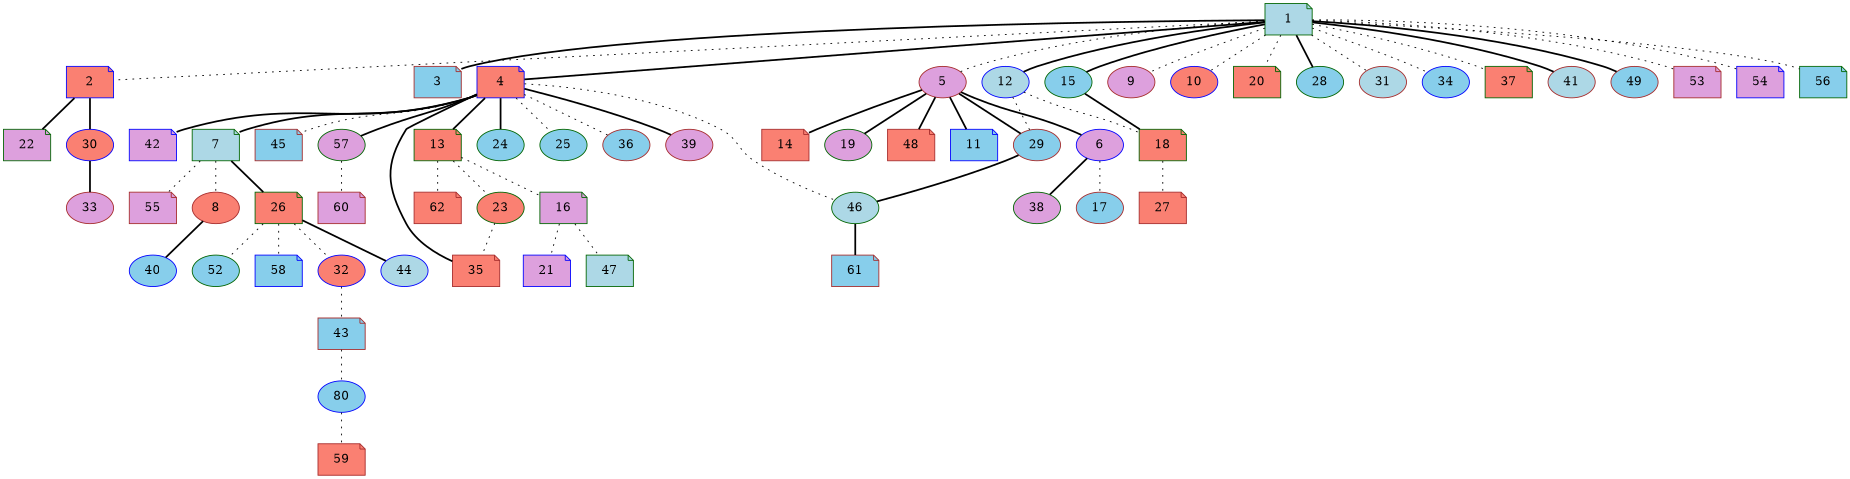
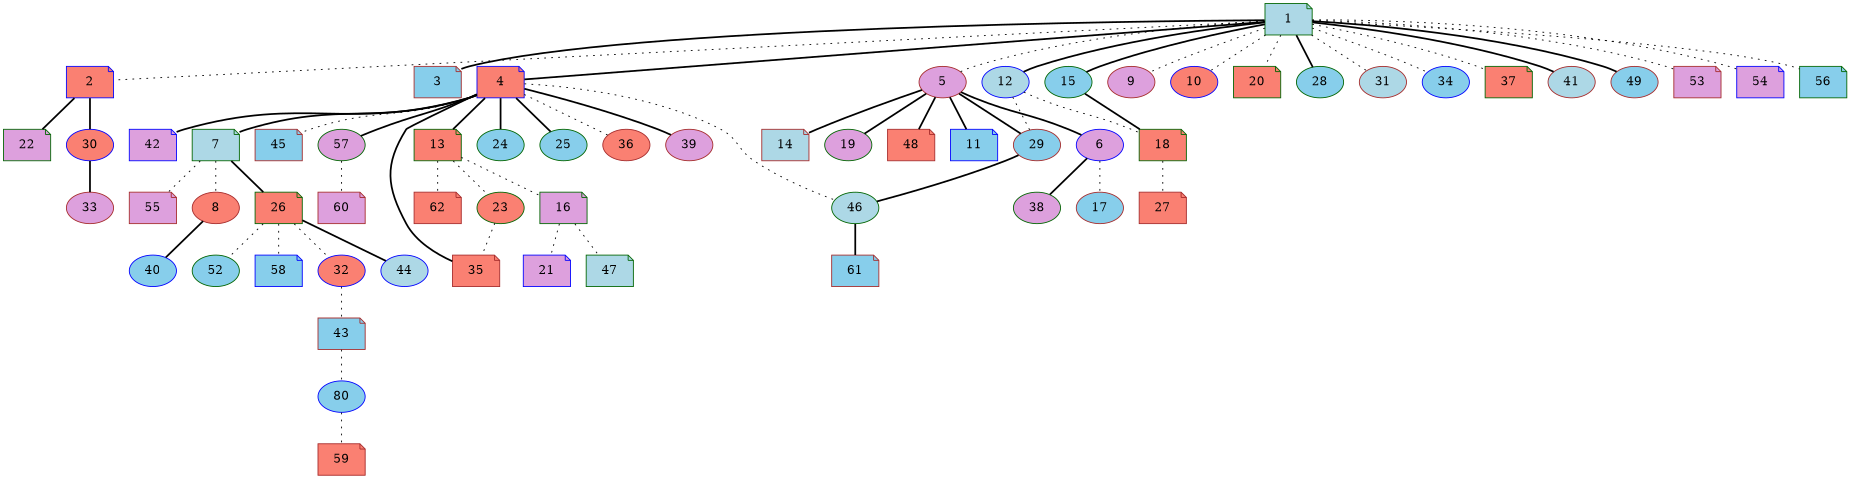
edge "4" -- "25": style dotted -> bold
node "36": fillcolor skyblue -> salmon
node "14": fillcolor salmon -> lightblue
